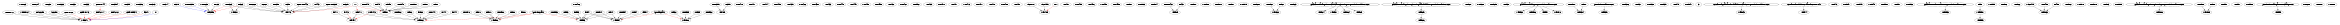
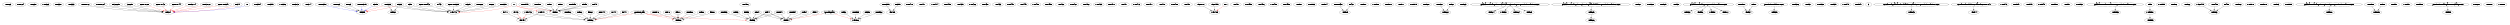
node "IND_E_315": added
edge "CHEM_144" -> "PHYS_114": now "CHEM_144" -> "ME_341"
